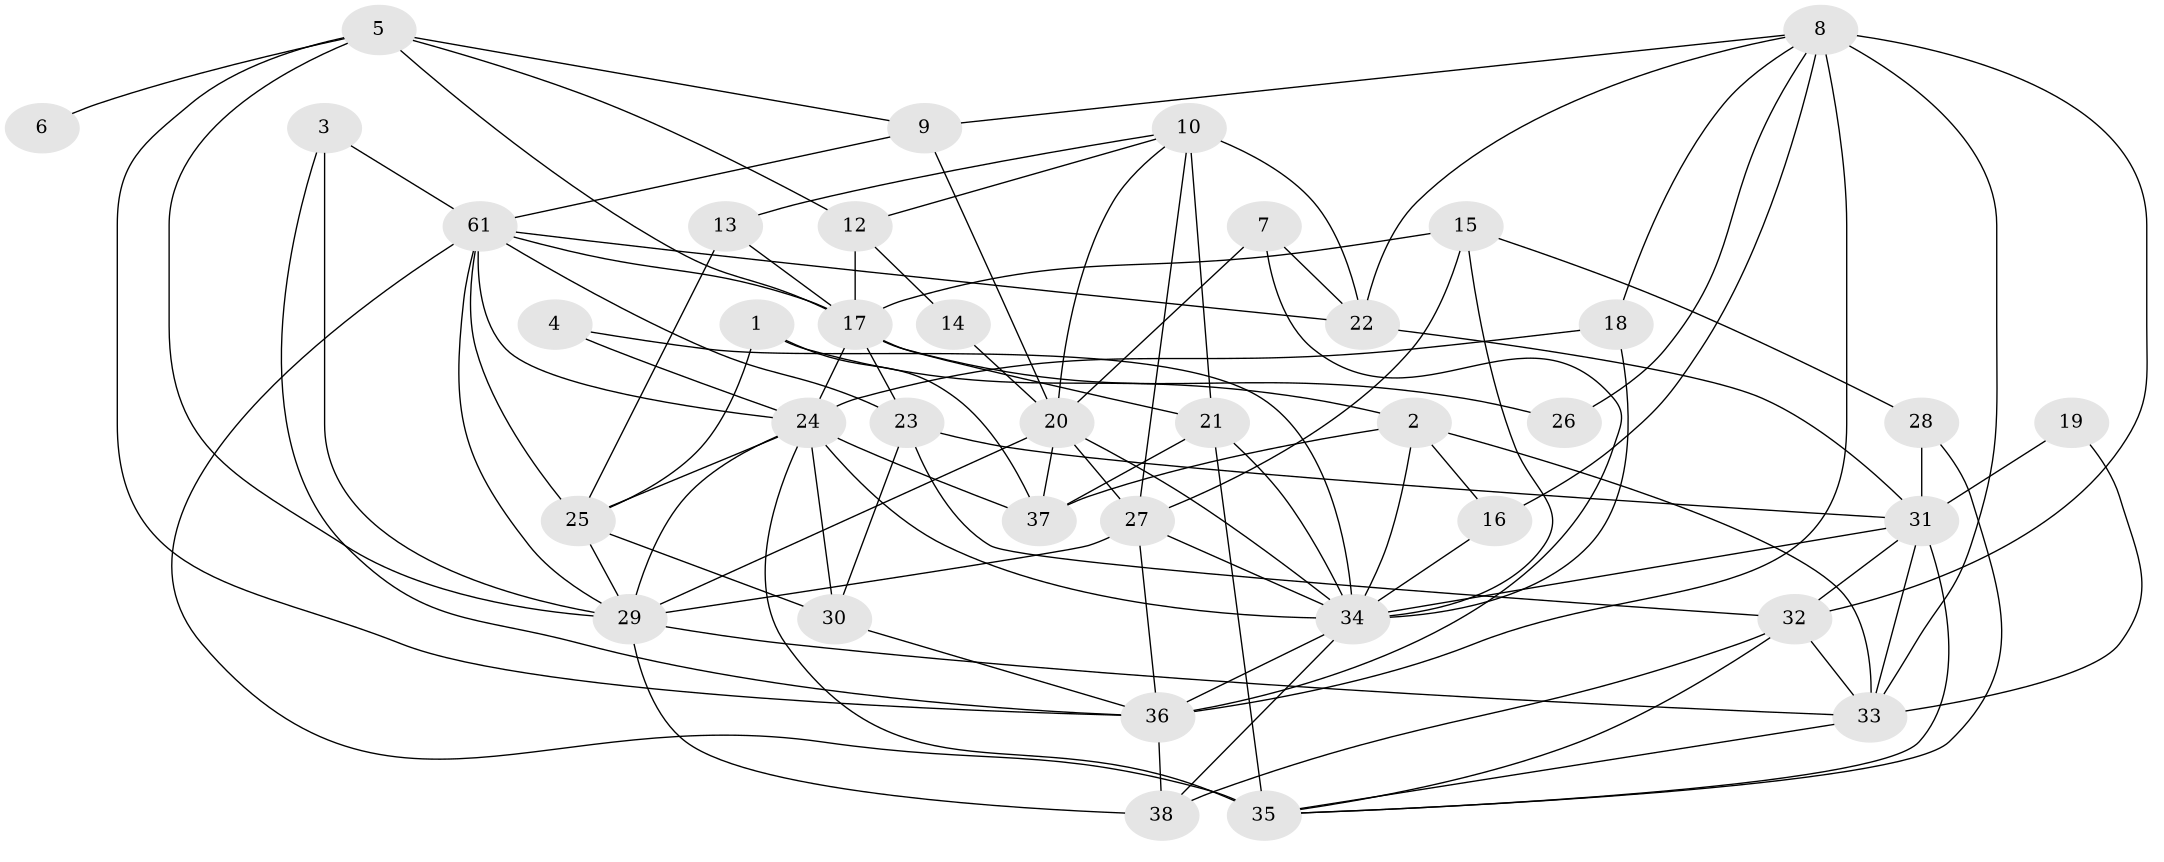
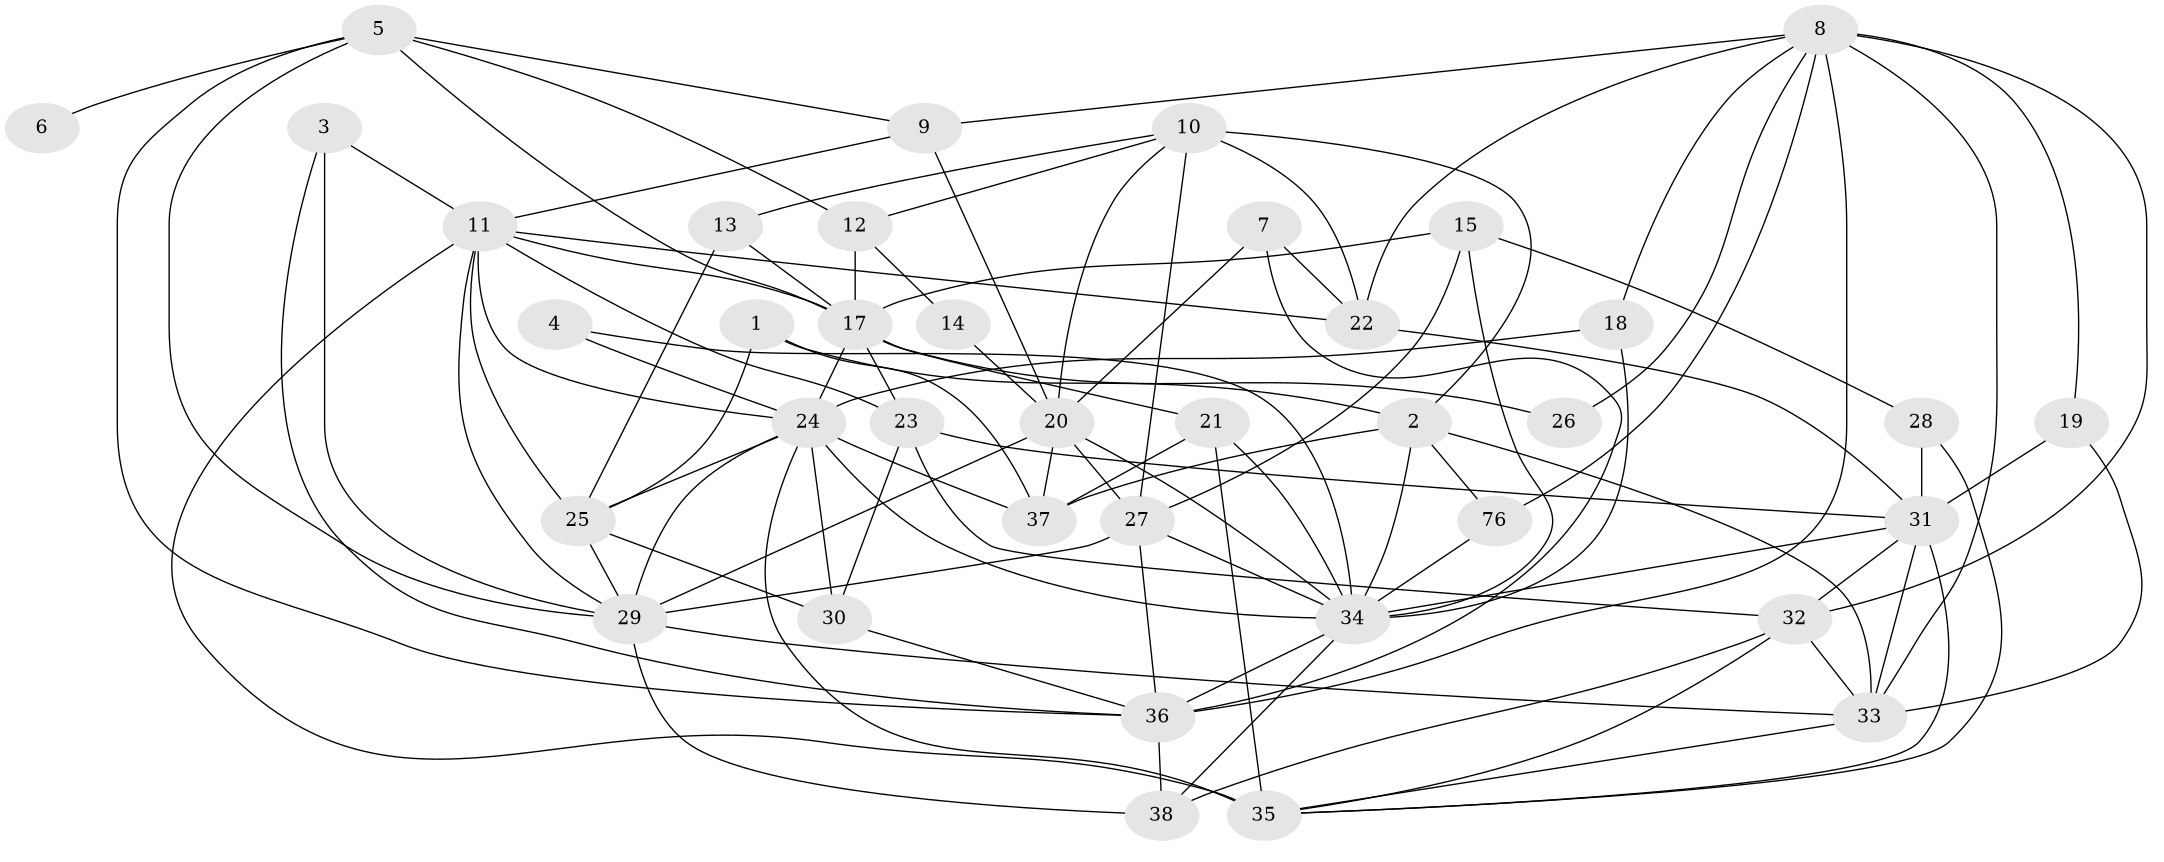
edge "8" -- "19": added
node "61": label "61" -> "11"
edge "10" -- "21": now "10" -- "2"
node "16": label "16" -> "76"
